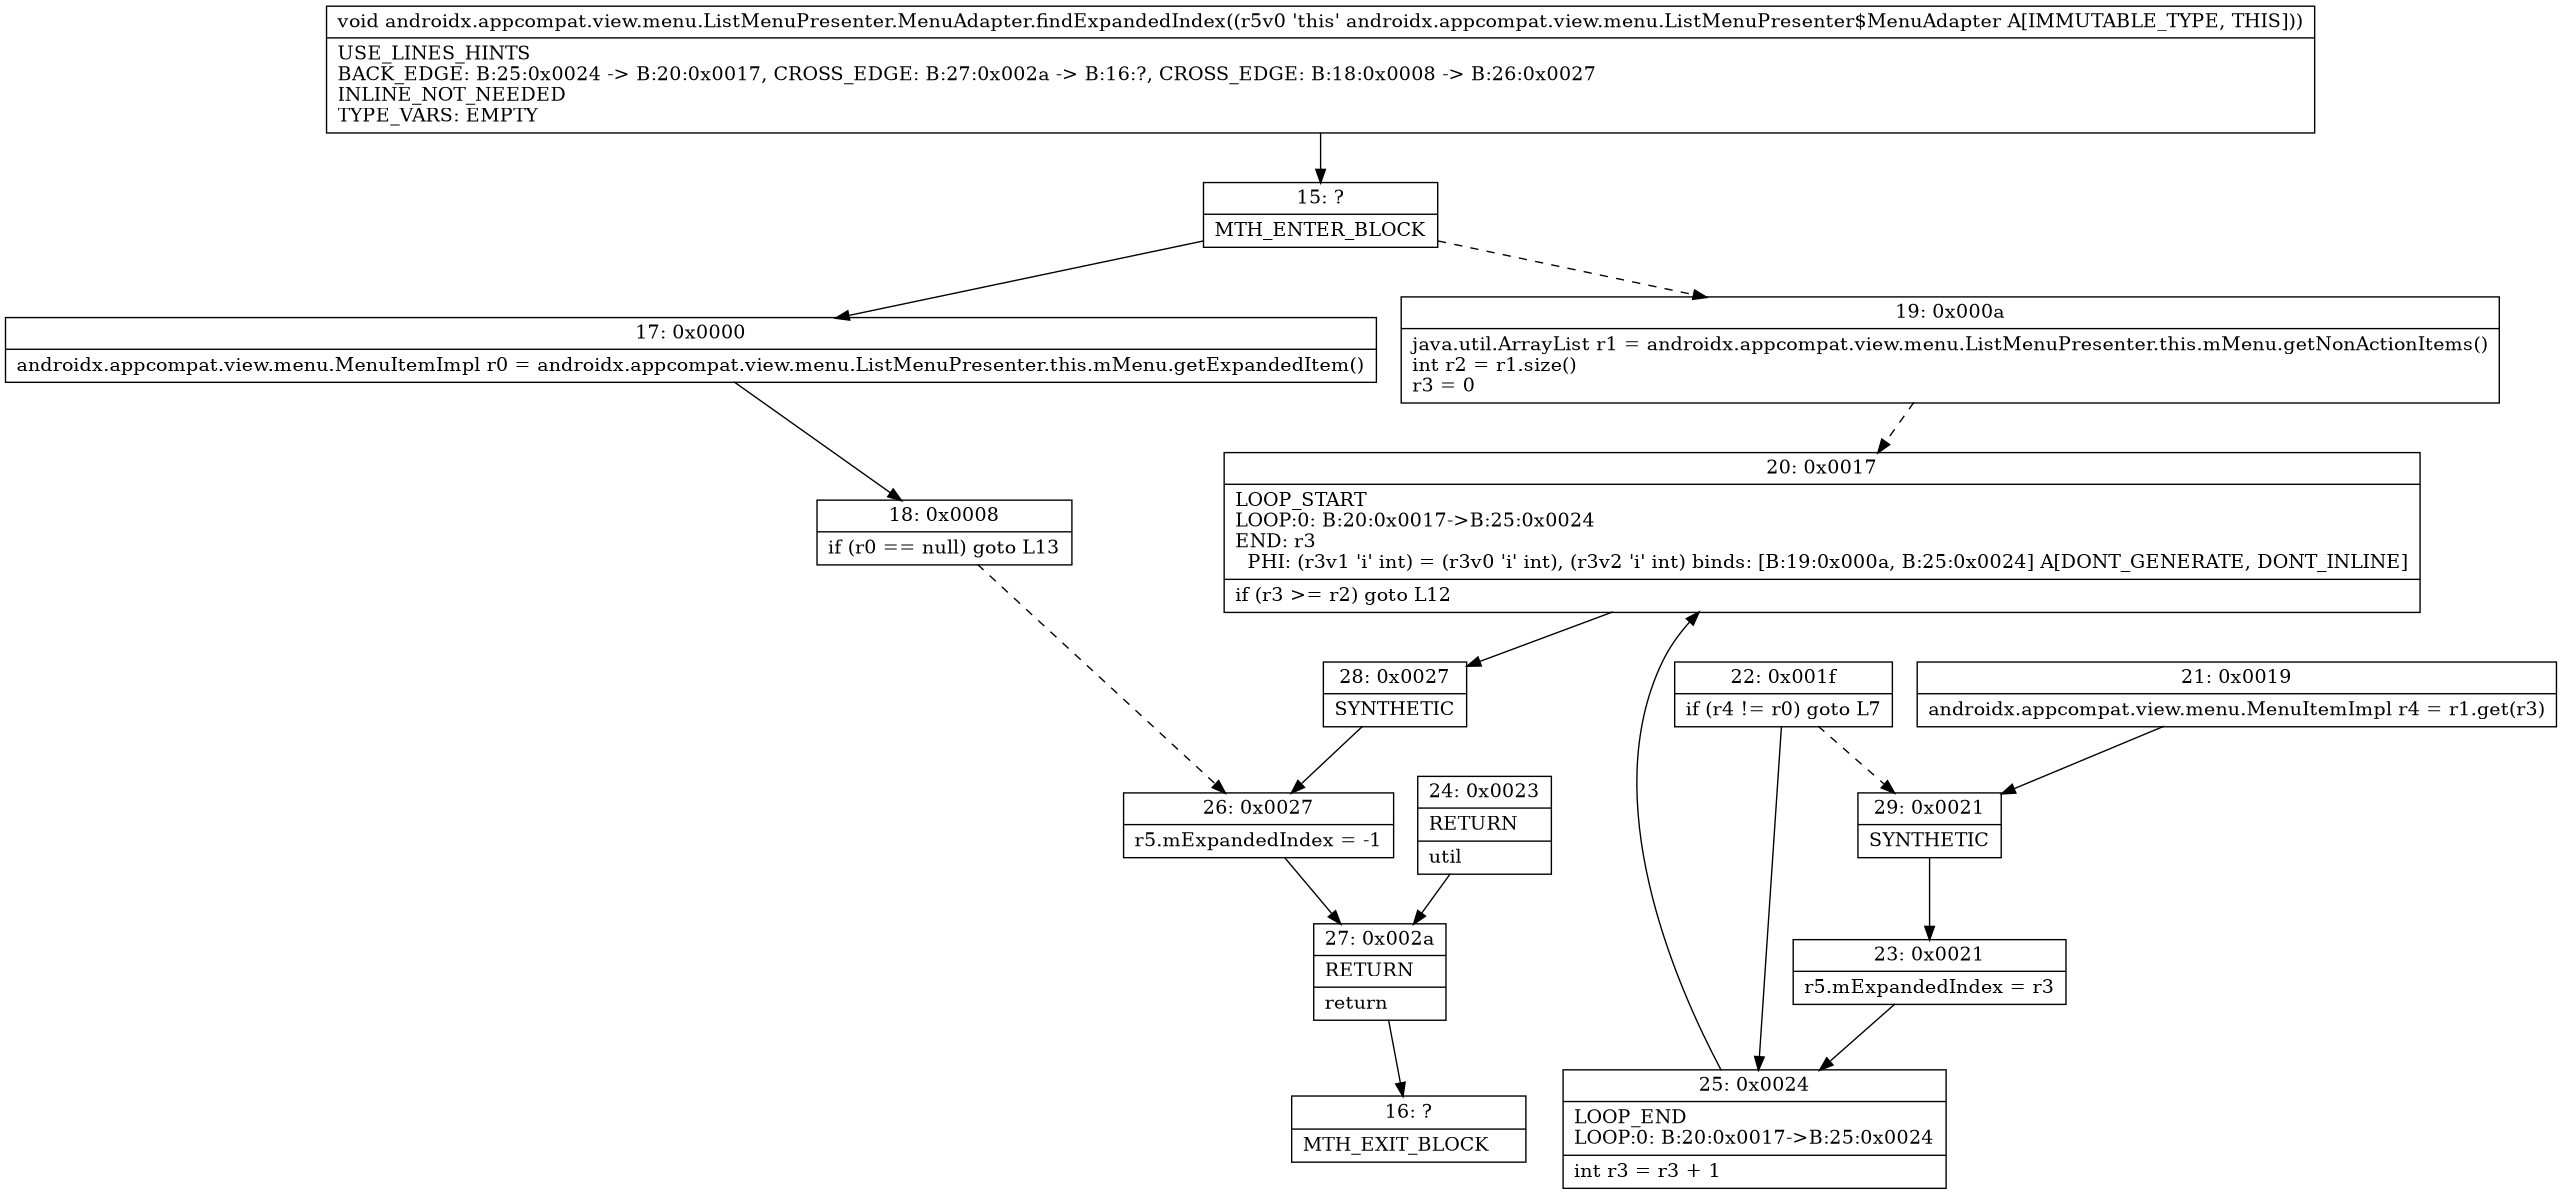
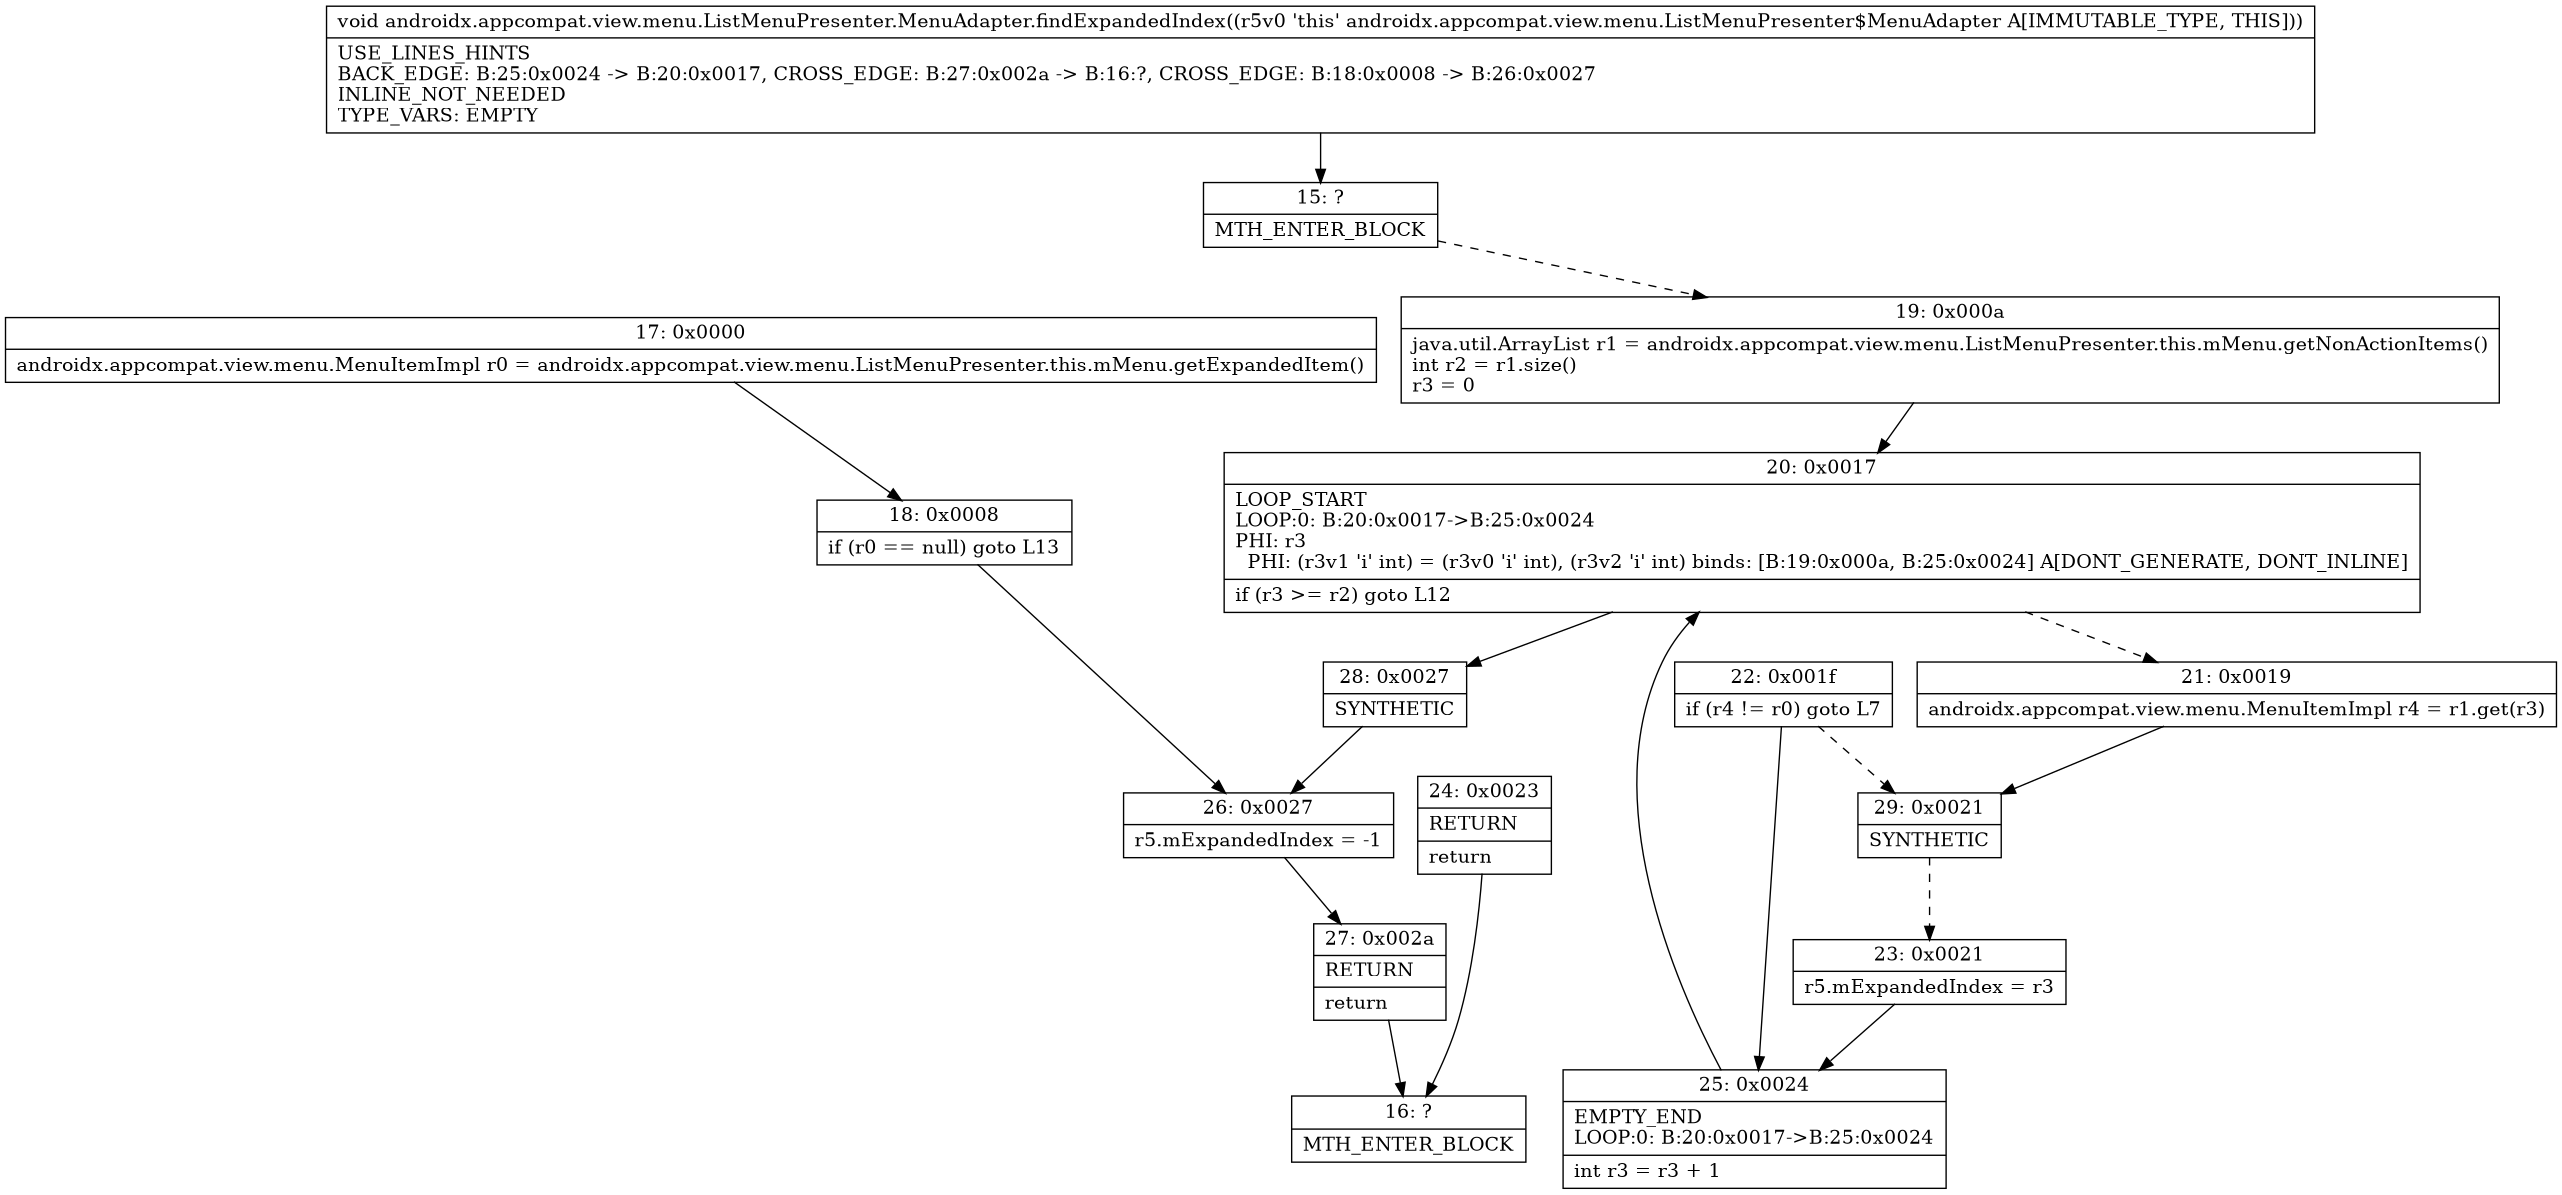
edge "15: ?" -> "17: 0x0000": removed
edge "19: 0x000a" -> "20: 0x0017": style dashed -> solid
node "20: 0x0017": text "END: r3" -> "PHI: r3"
edge "20: 0x0017" -> "21: 0x0019": added
edge "18: 0x0008" -> "26: 0x0027": style dashed -> solid
node "24: 0x0023": text "util" -> "return"
edge "29: 0x0021" -> "23: 0x0021": style solid -> dashed
edge "24: 0x0023" -> "27: 0x002a": now "24: 0x0023" -> "16: ?"
node "25: 0x0024": text "LOOP_END" -> "EMPTY_END"
node "16: ?": text "MTH_EXIT_BLOCK" -> "MTH_ENTER_BLOCK"
